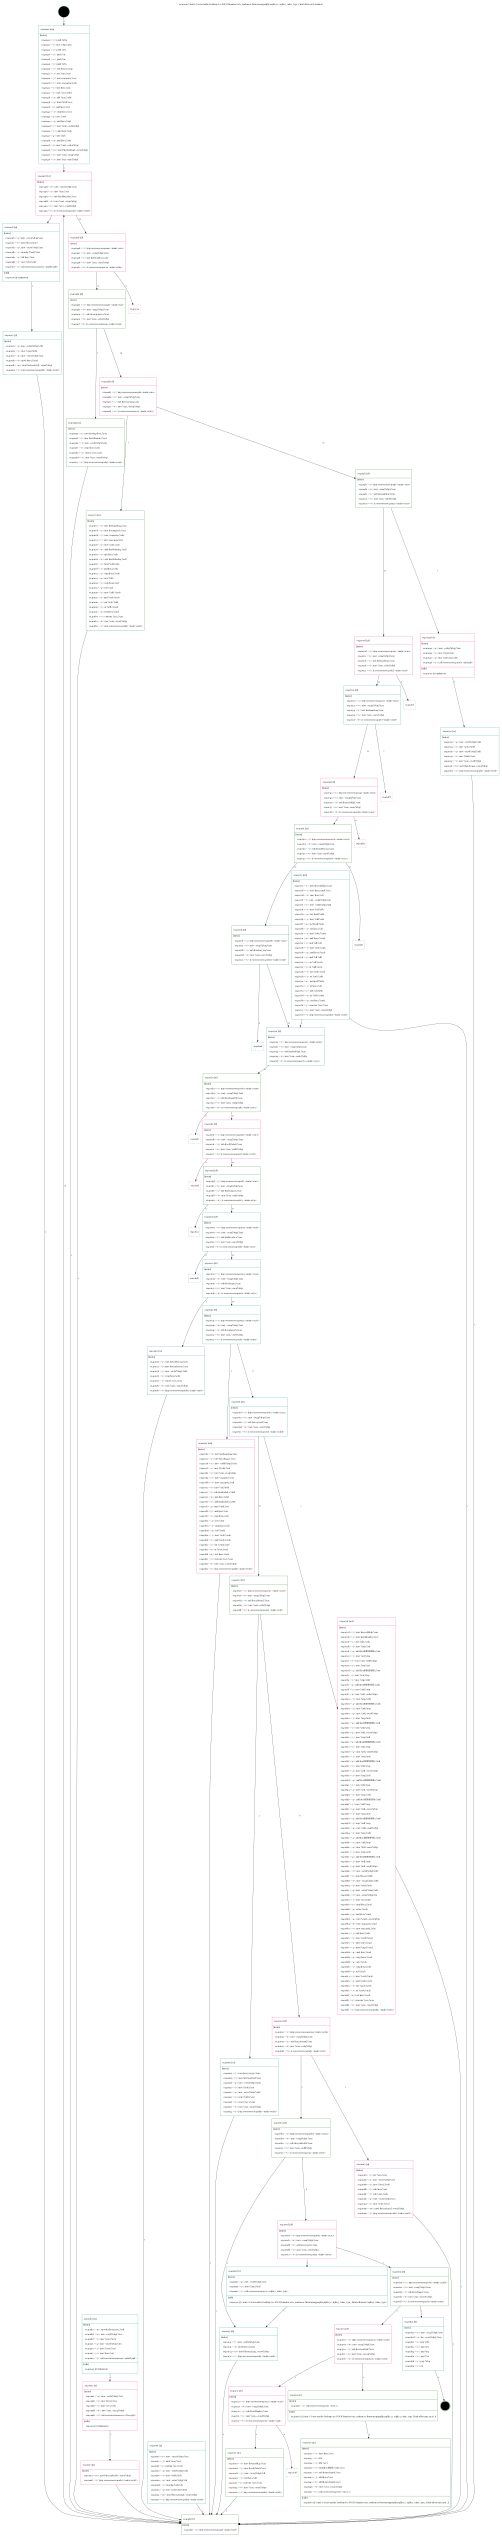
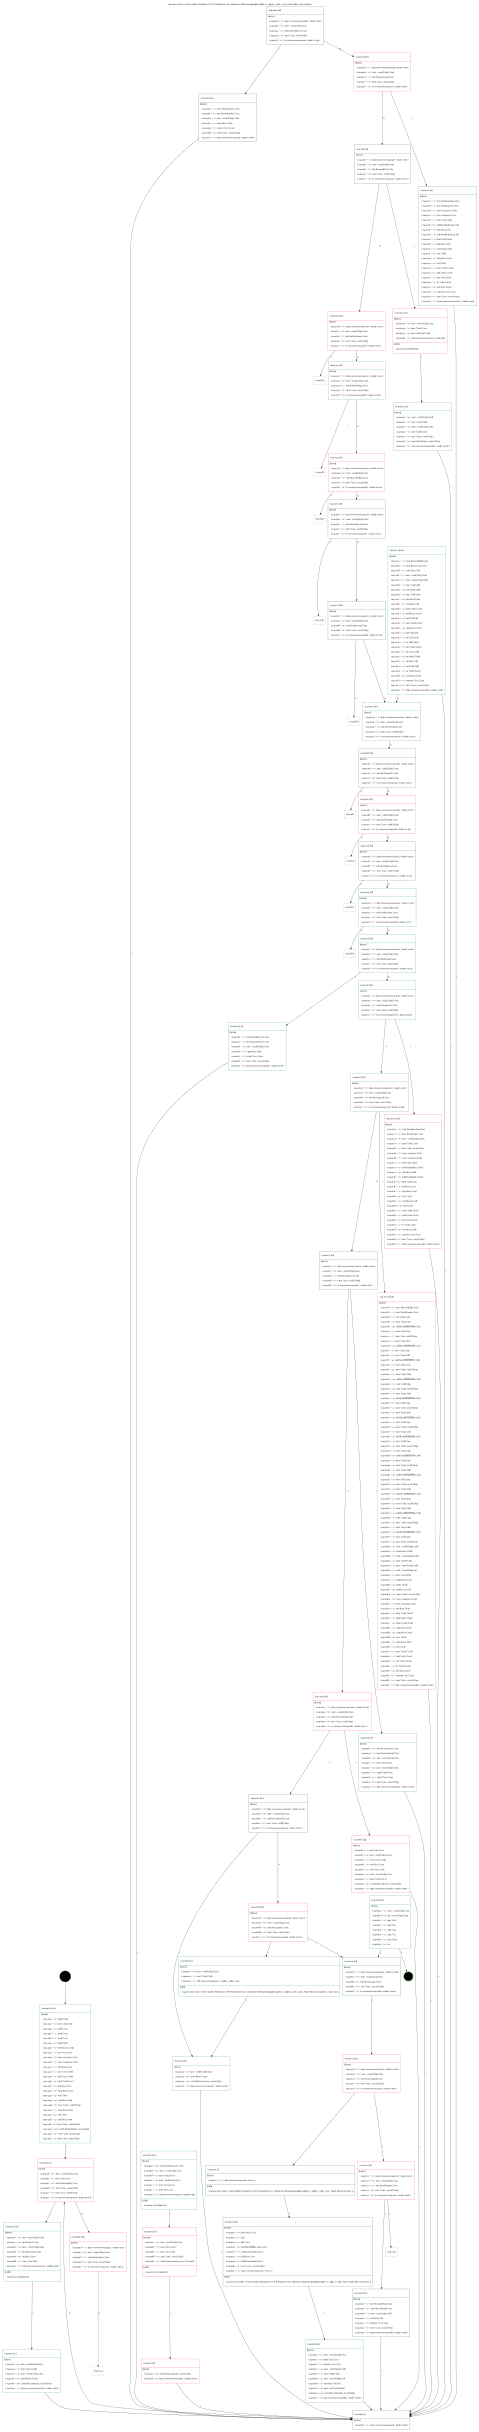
edge "0x40149d [28]" -> "0x4014b9 [28]": removed, label "15"
edge "0x4016e9 [28]" -> "0x401d2a [16]": reversed
edge "0x401a2e [40]" -> "0x401a56 [45]": added, label "1"
